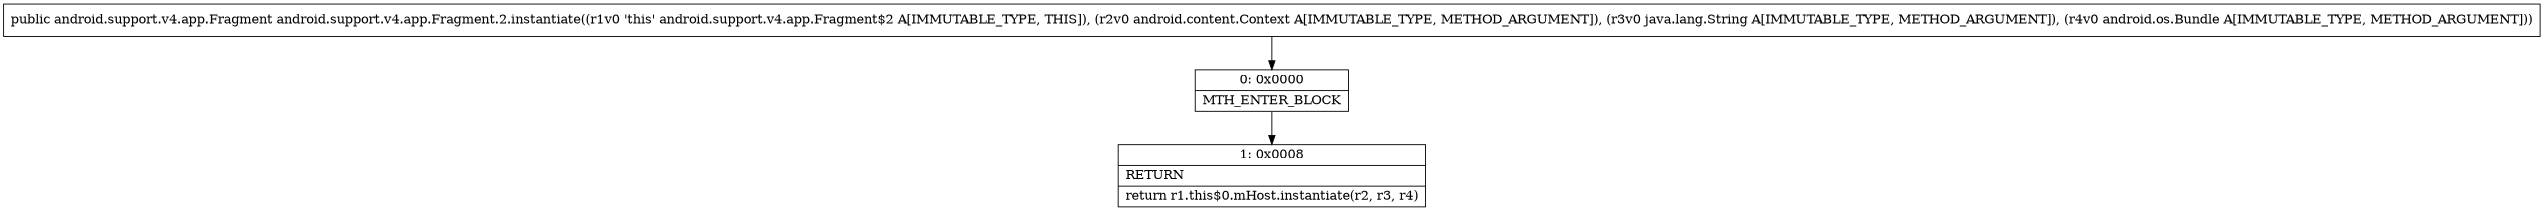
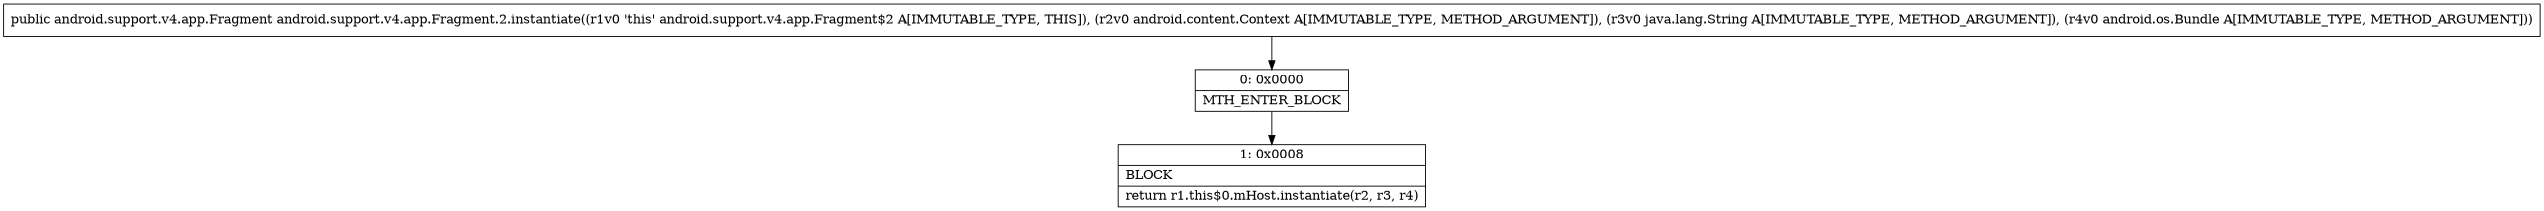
node "1: 0x0008": text "RETURN" -> "BLOCK"
